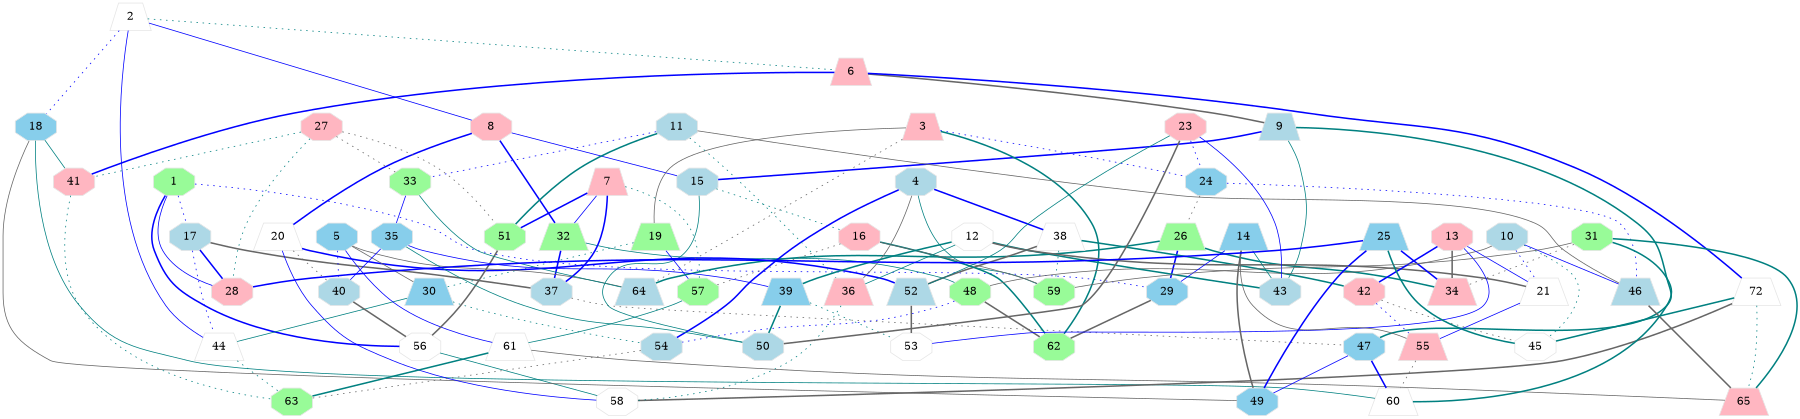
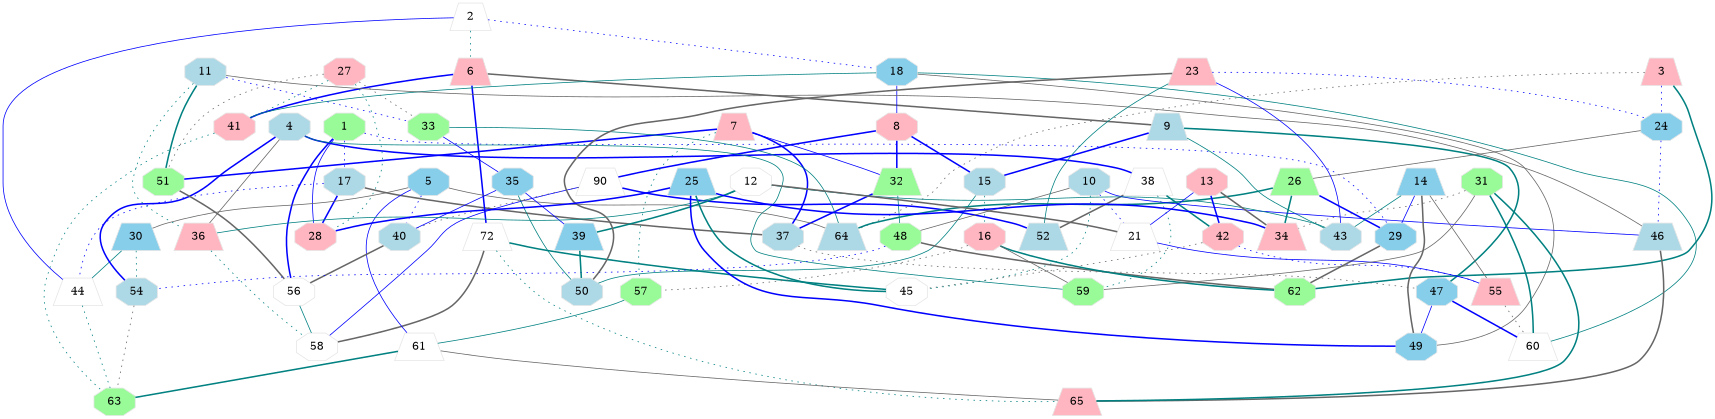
edge "2" -- "8": now "18" -- "8"
node "23": shape octagon -> trapezium
edge "8" -- "15": style solid -> bold
edge "24" -- "26": style dotted -> solid
node "20": label "20" -> "90"
node "19": removed
edge "12" -- "43": style bold -> solid
node "53": removed
